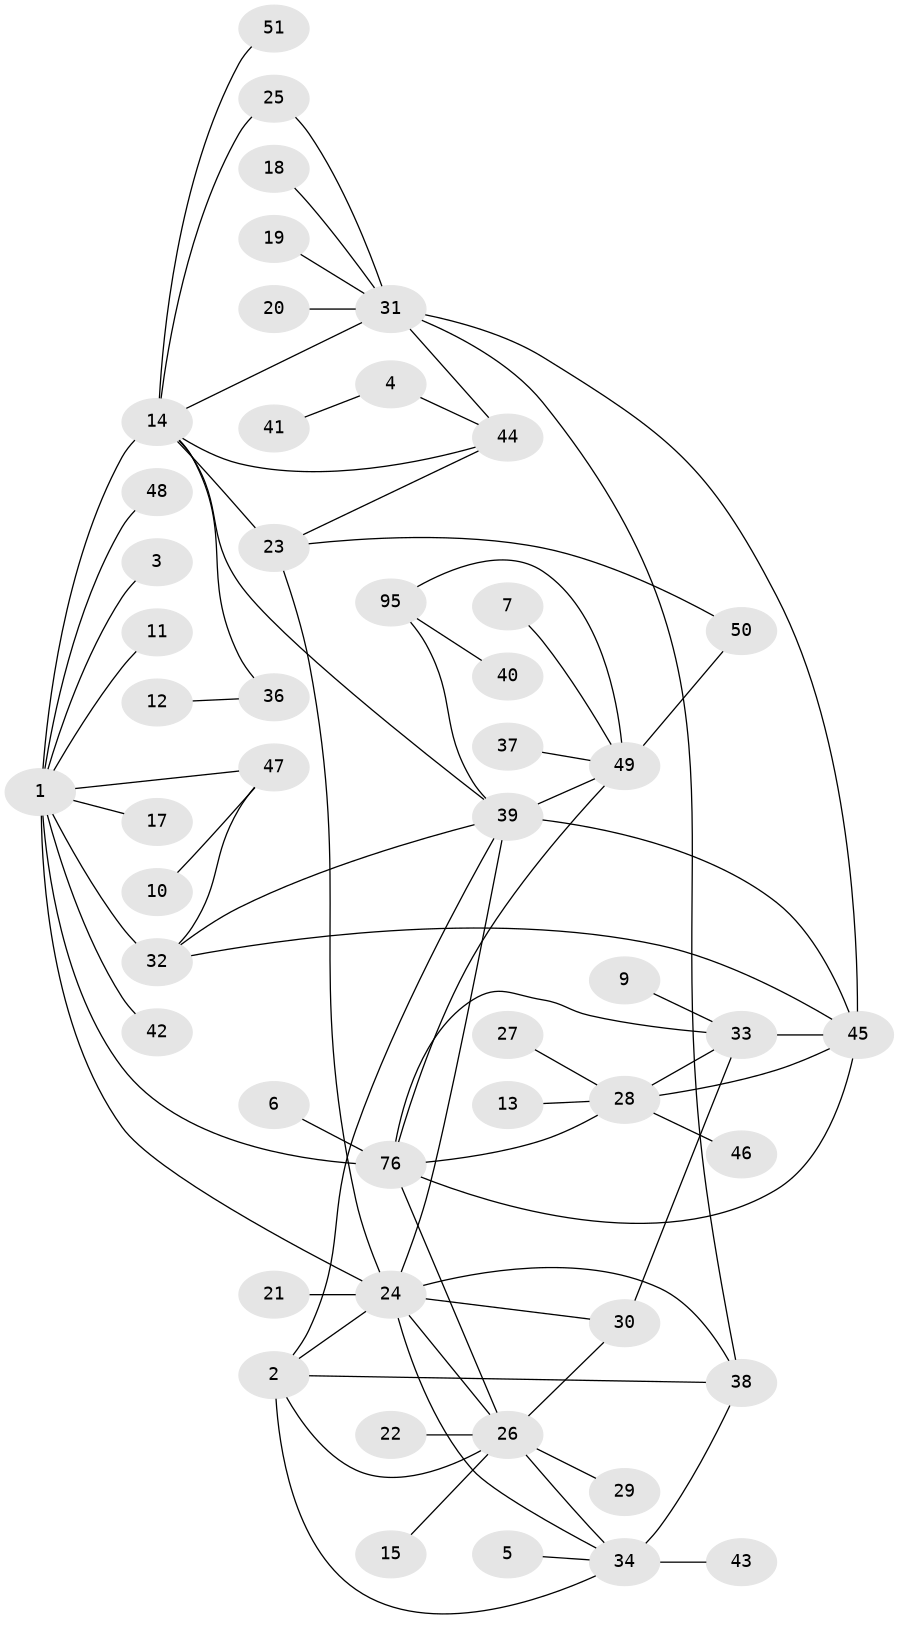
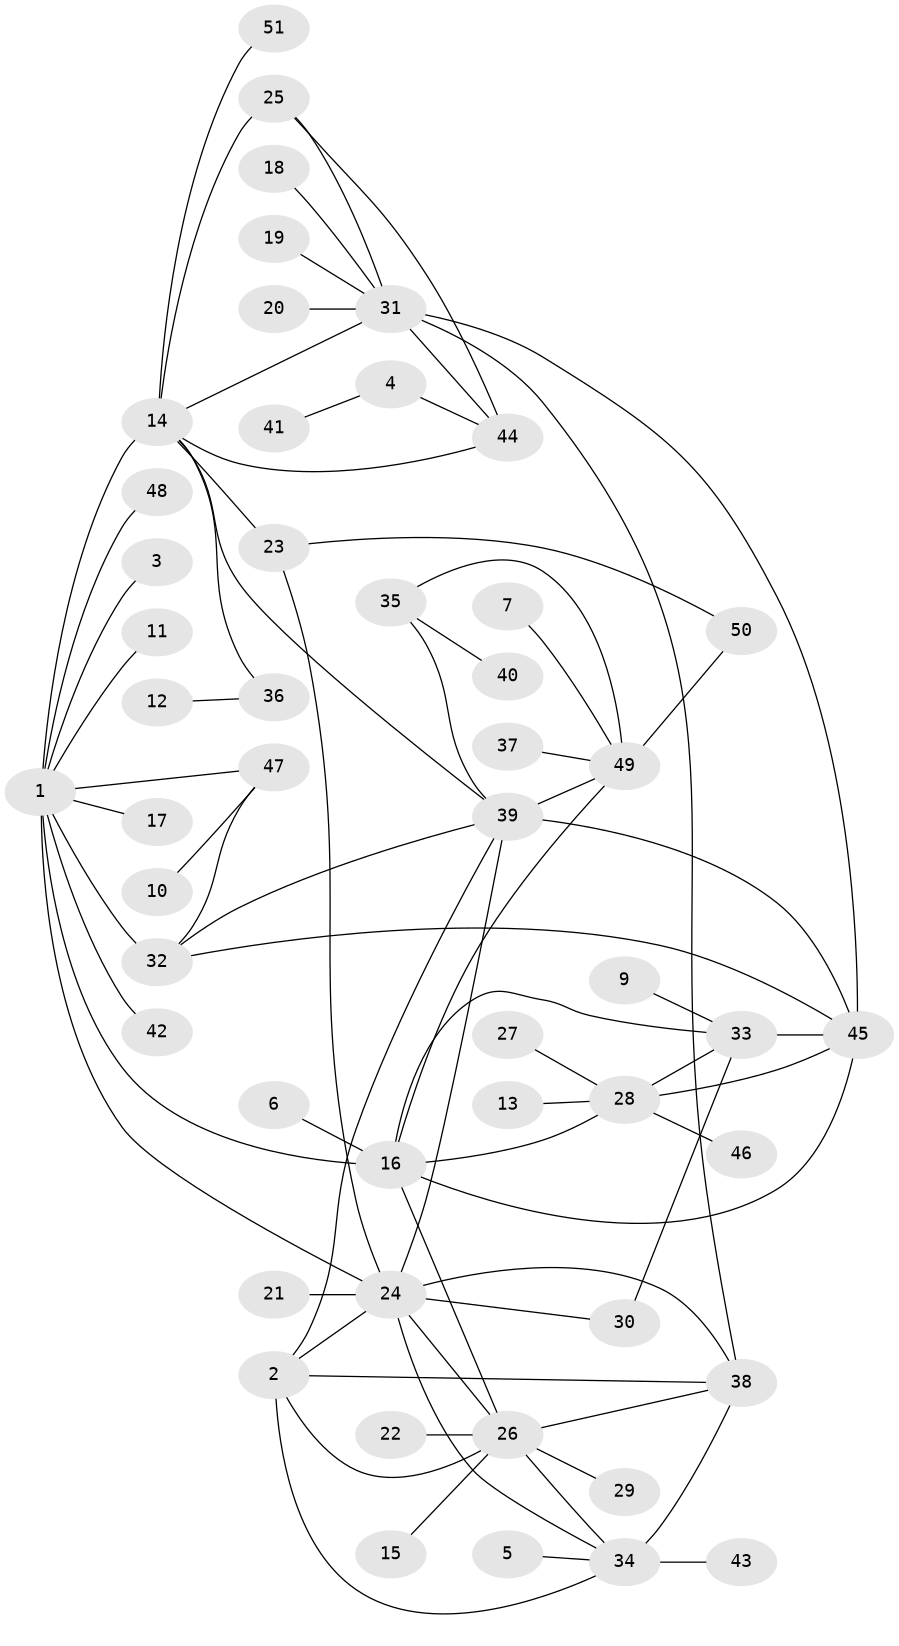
edge "44" -- "23": now "44" -- "25"
node "95": label "95" -> "35"
node "76": label "76" -> "16"
edge "30" -- "26": now "38" -- "26"
